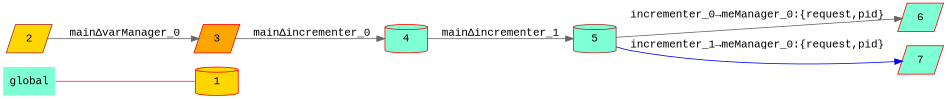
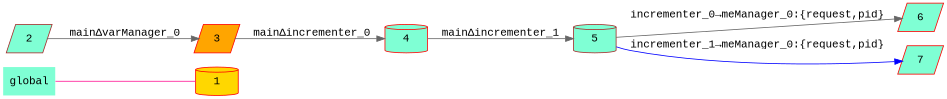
node "2": fillcolor gold -> aquamarine
